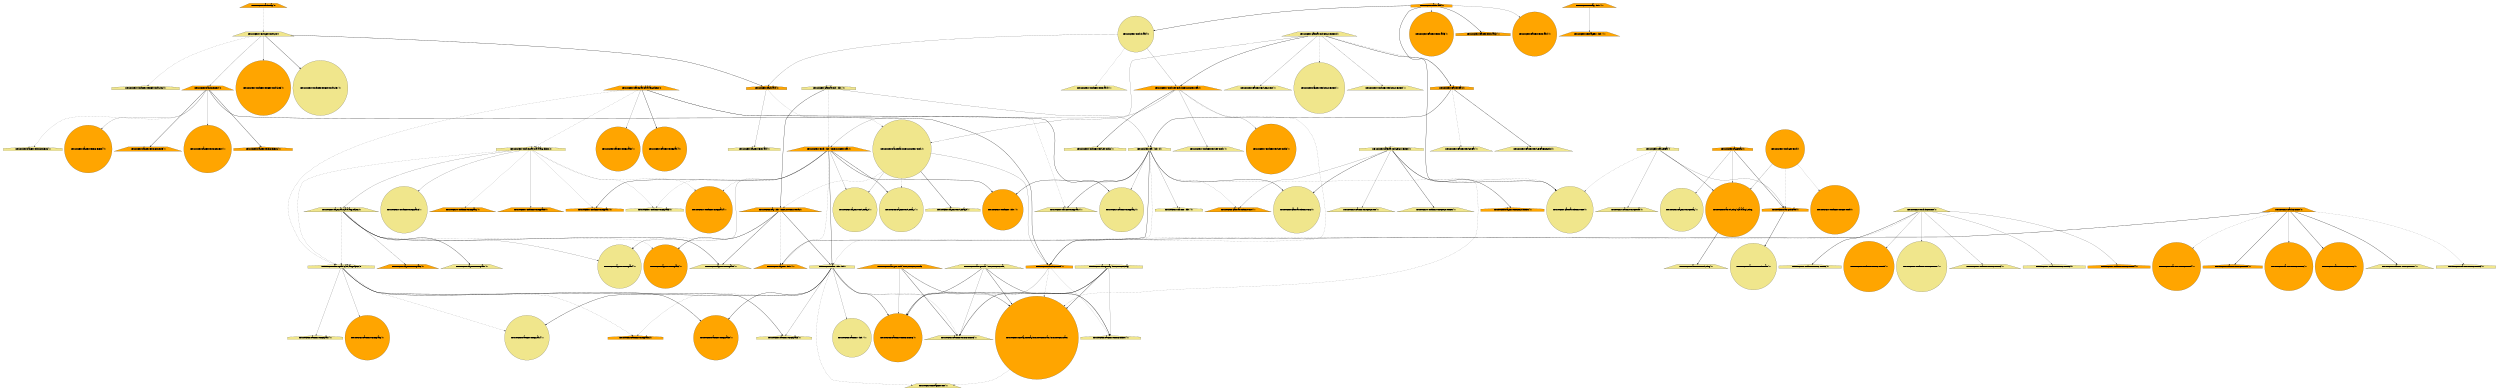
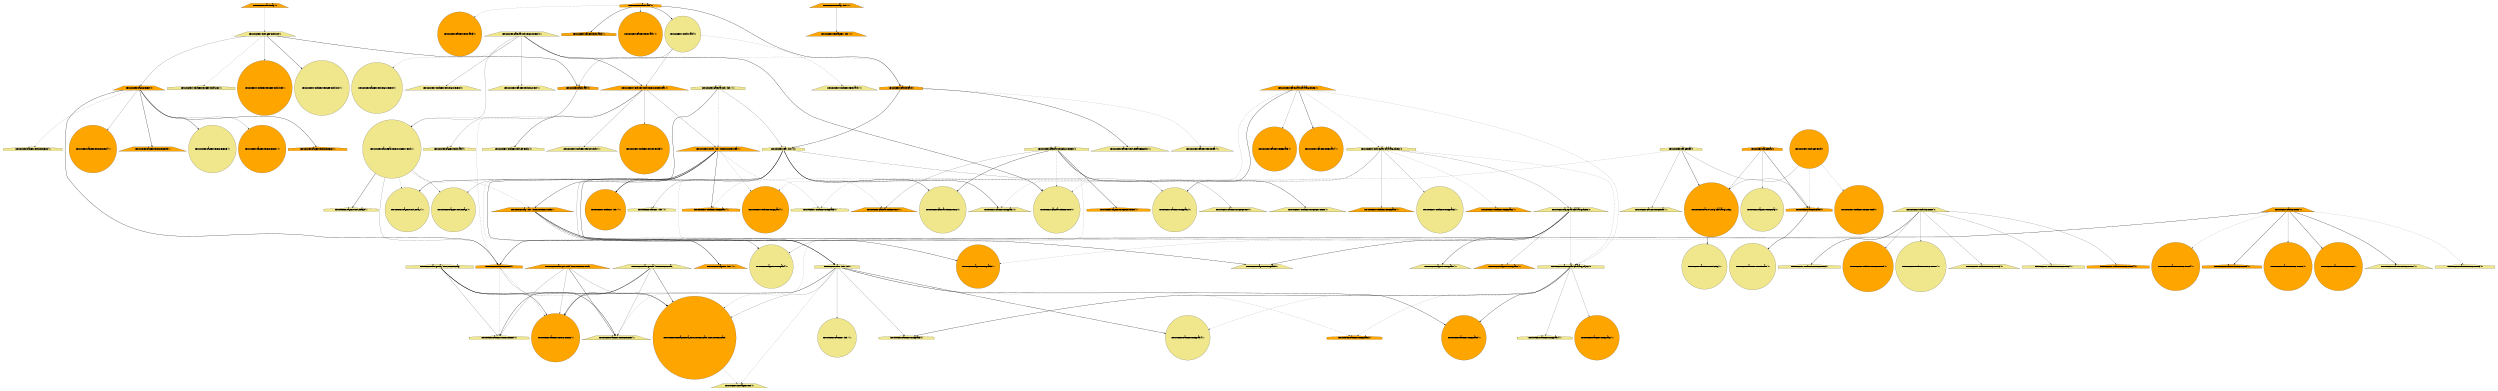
node "net.mooctest.DayTest.testIncrement3()V": added
node "net.mooctest.DateTest.testToString()V": shape trapezium -> circle
